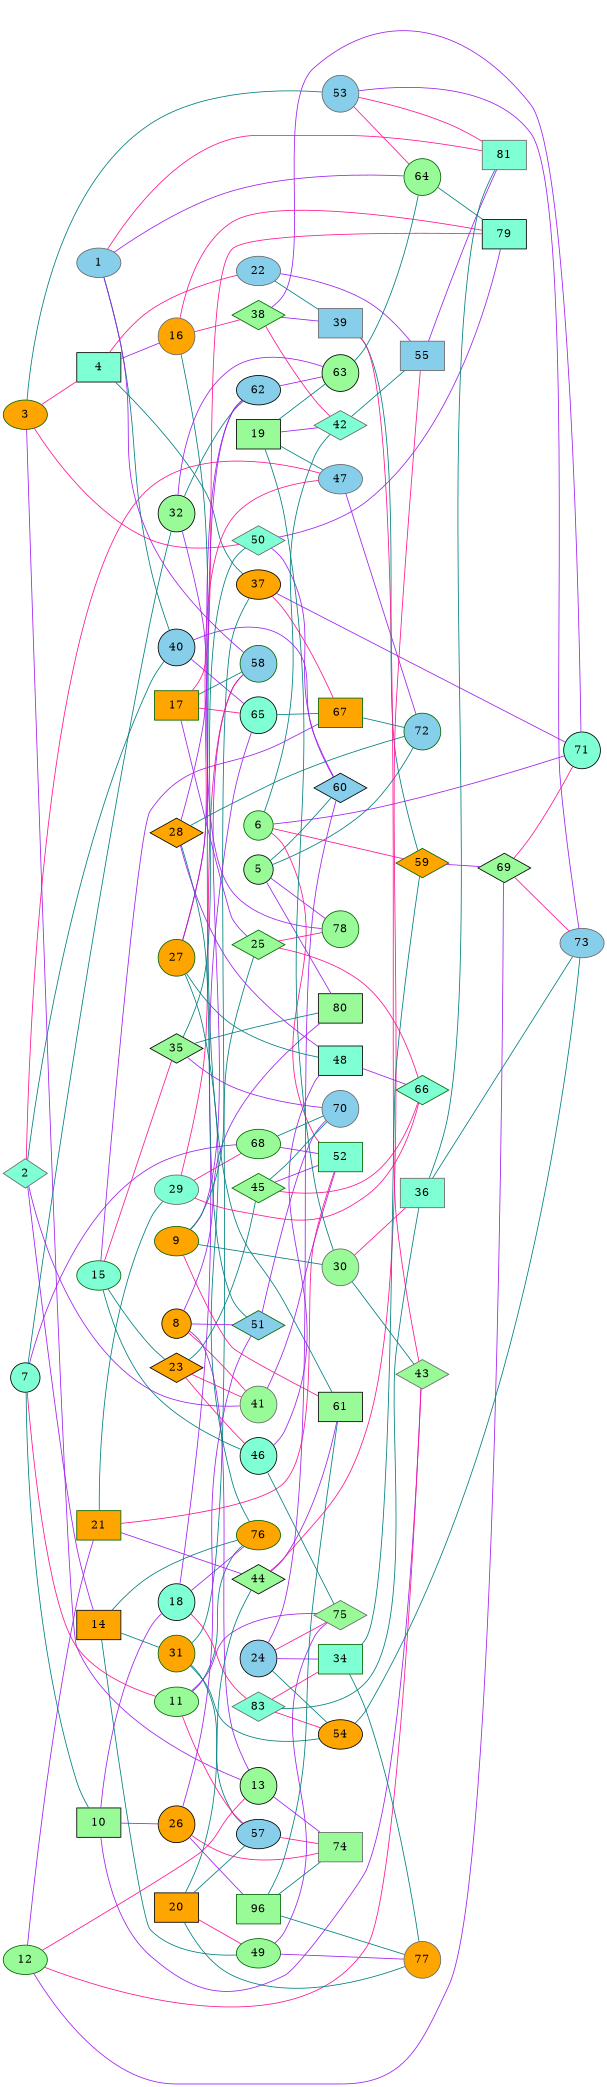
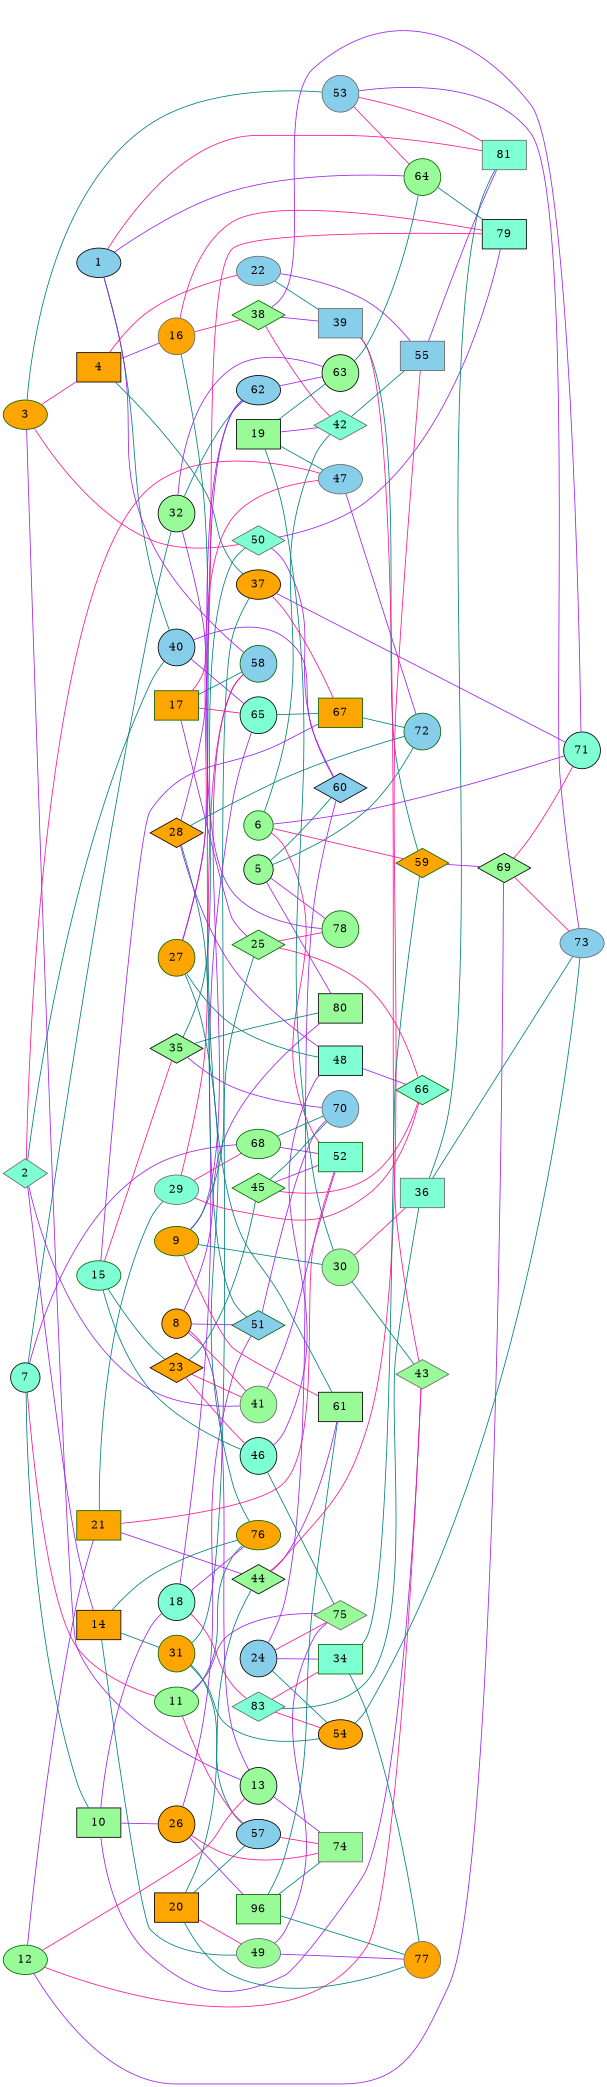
node "1": color gray40 -> black
node "4": fillcolor aquamarine -> orange
node "49": color darkgreen -> gray40
